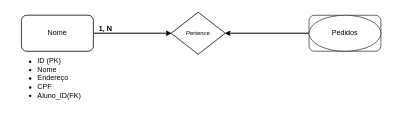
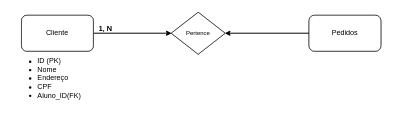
node "Nome": label "Nome" -> "Cliente"
node "Pedidos": shape ellipse -> rounded rectangle
